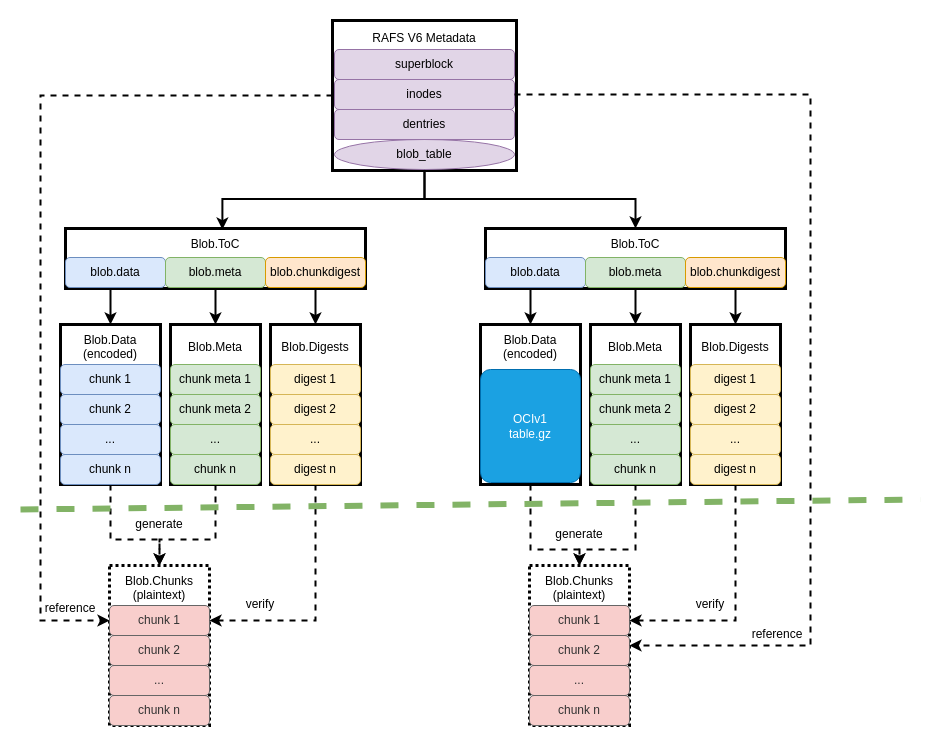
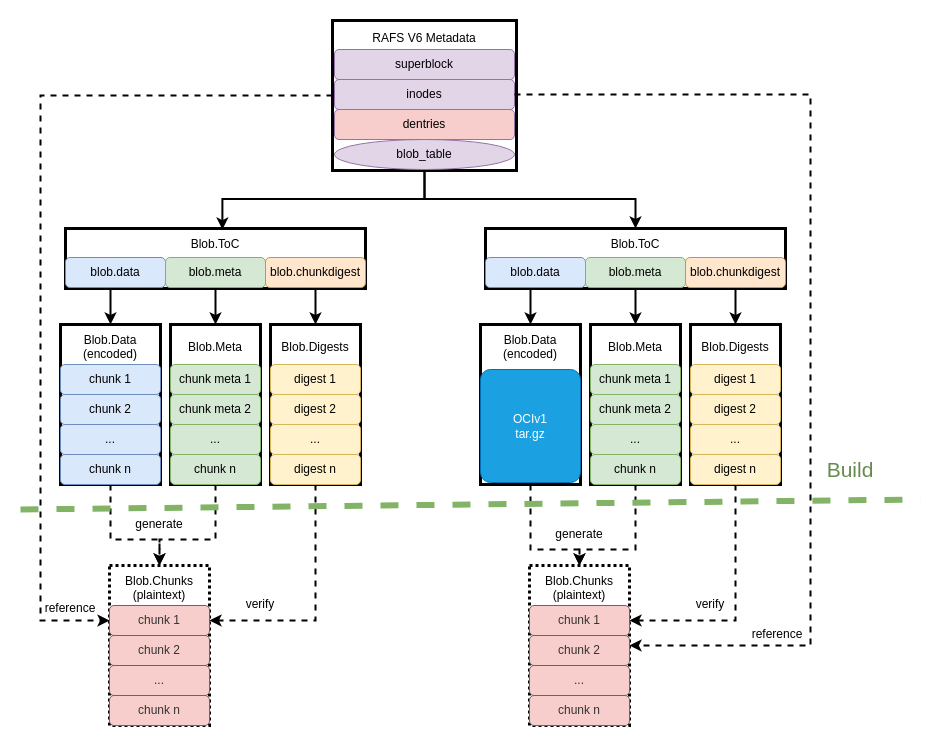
node "dentries": fillcolor #e1d5e7 -> #f8cecc
node "OCIv1 table.gz": label "OCIv1 table.gz" -> "OCIv1 tar.gz"
node "Build": added
